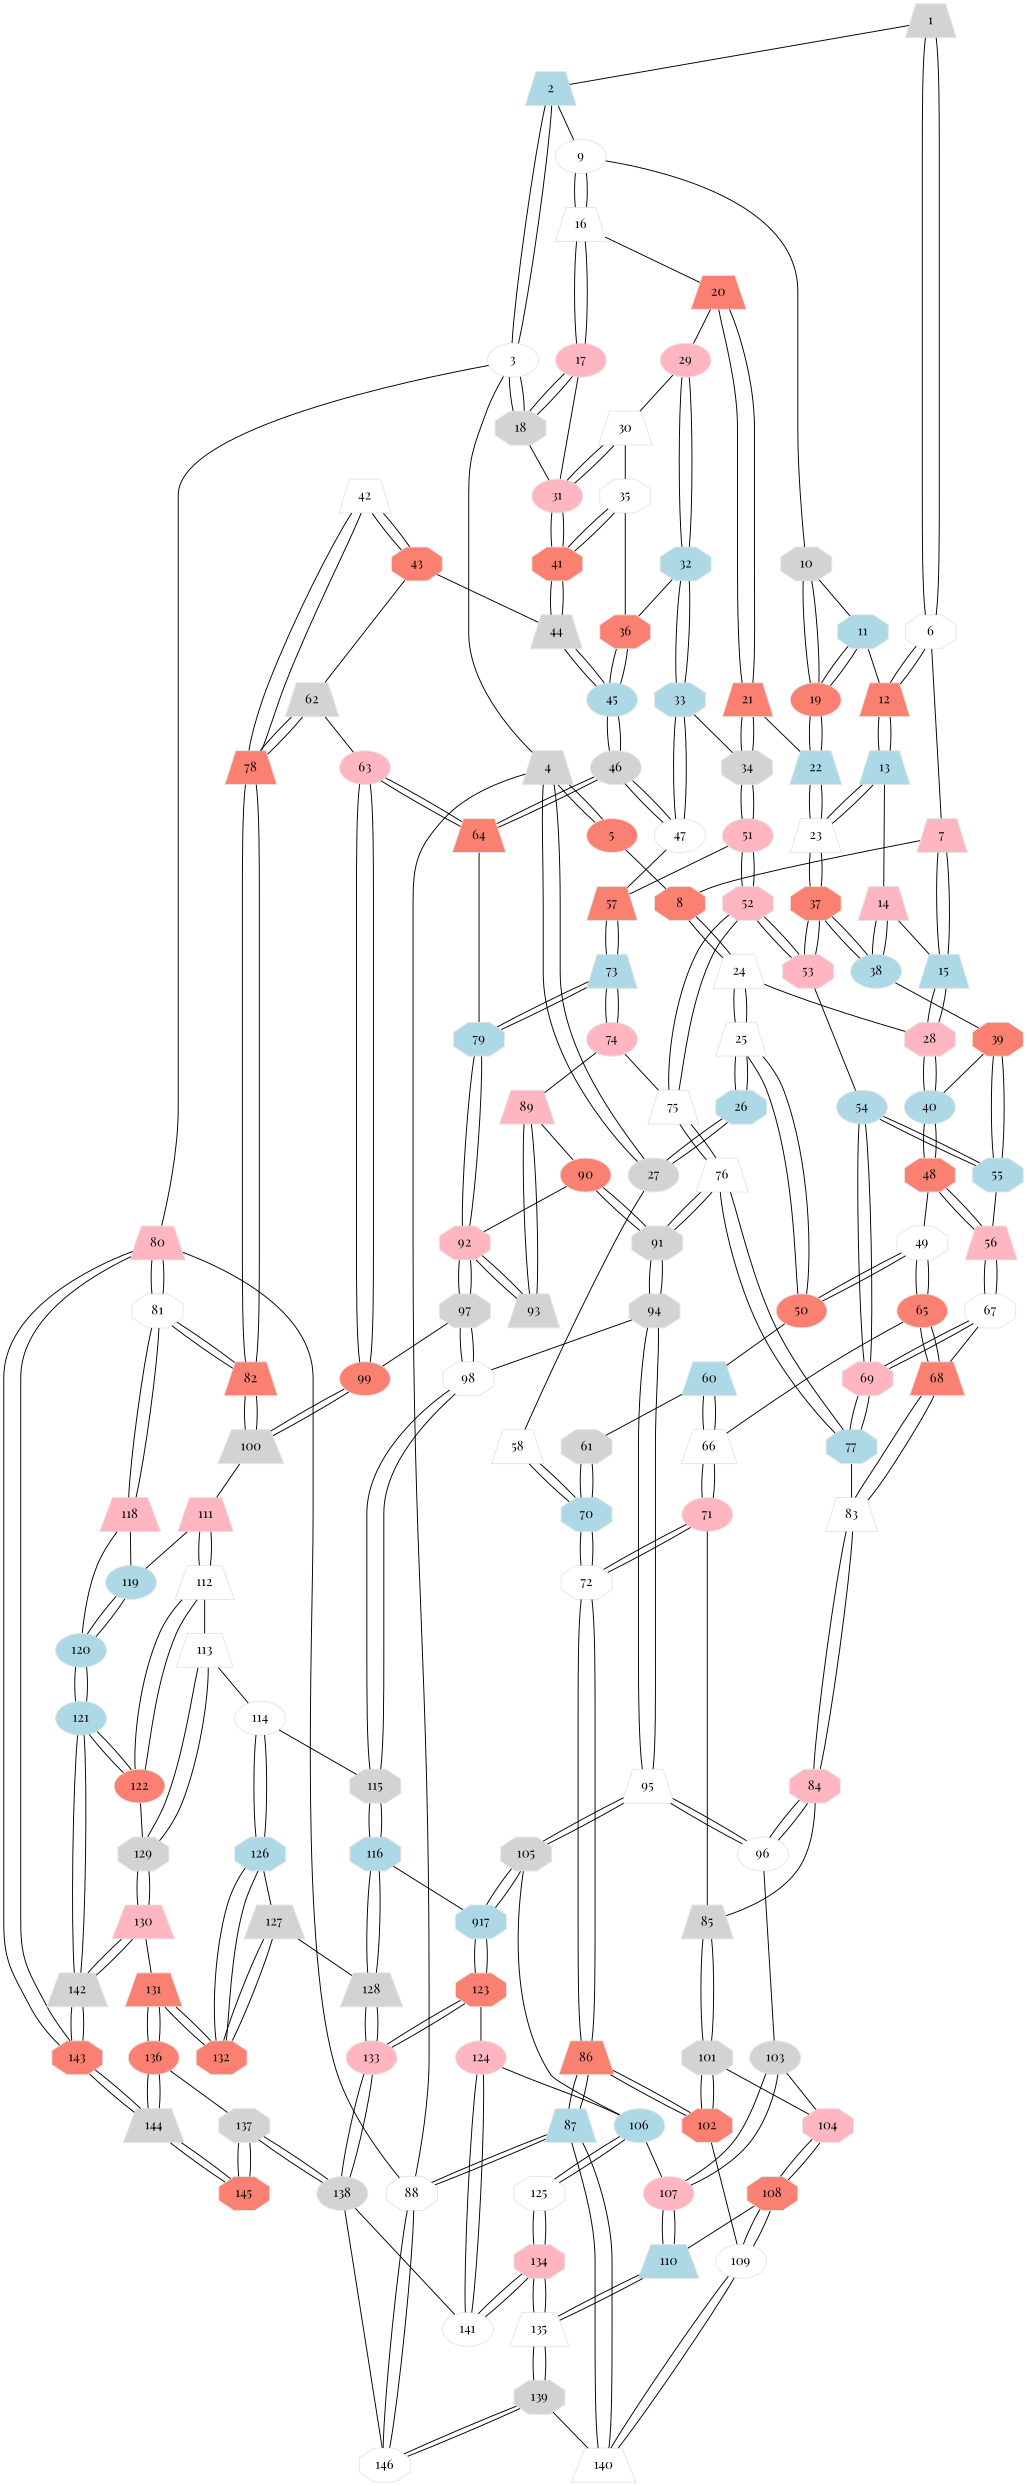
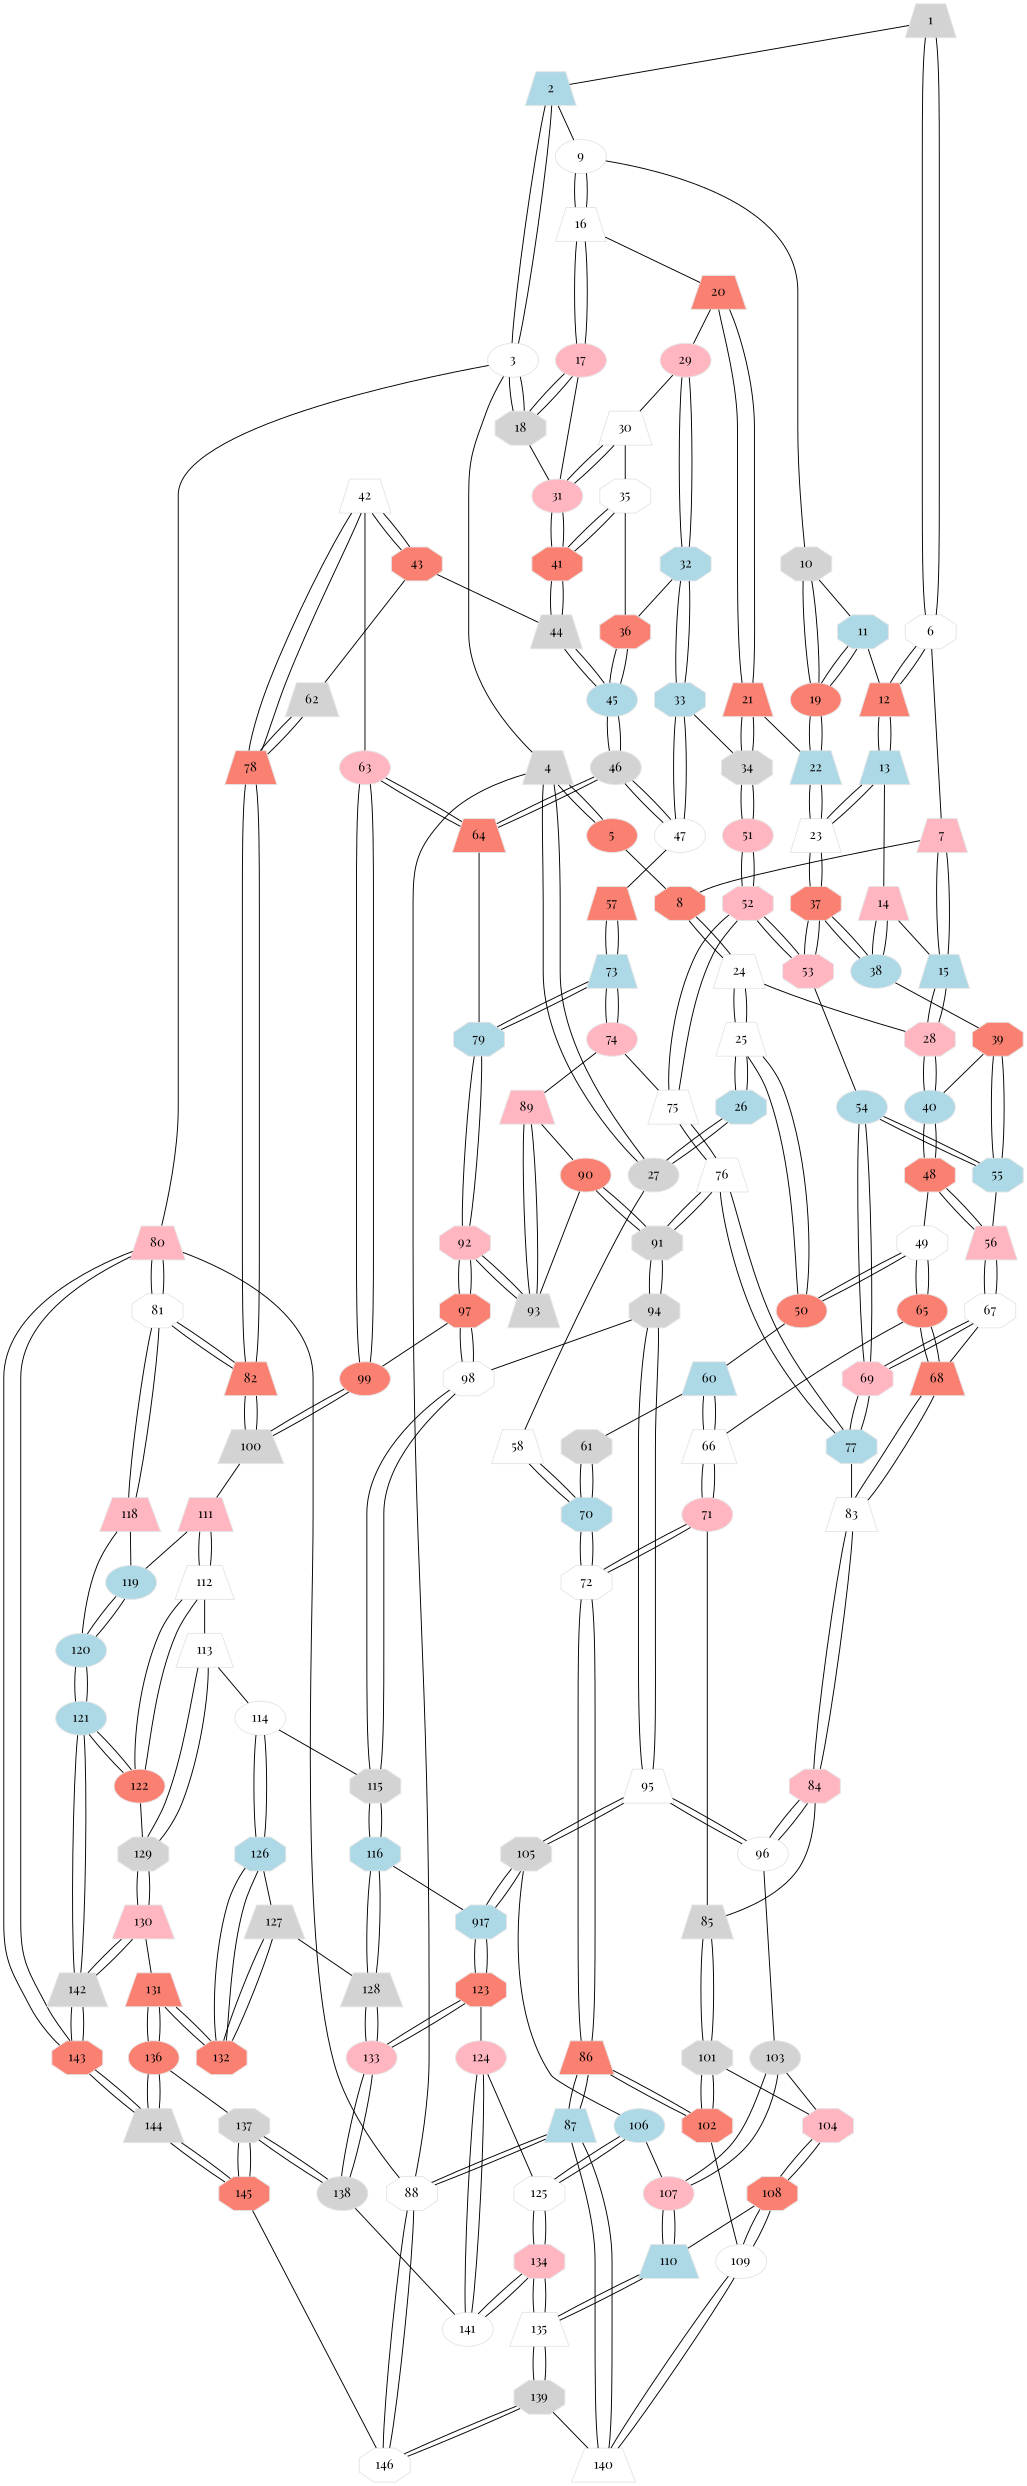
edge "62" -- "63": now "42" -- "63"
edge "51" -- "57": removed
edge "90" -- "92": now "90" -- "93"
node "97": fillcolor lightgrey -> salmon
edge "124" -- "106": now "124" -- "125"
edge "138" -- "146": now "145" -- "146"
